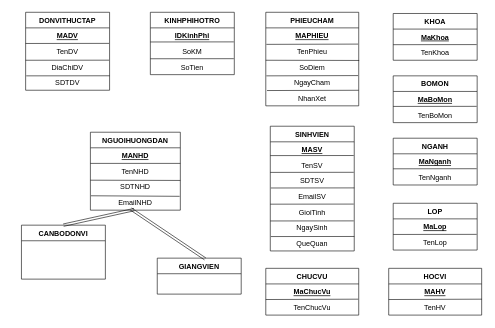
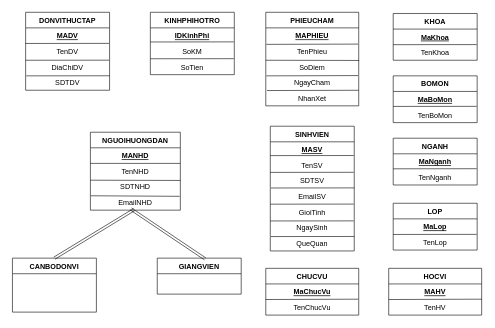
node "CANBODONVI": moved (63, 252) -> (54, 285)
